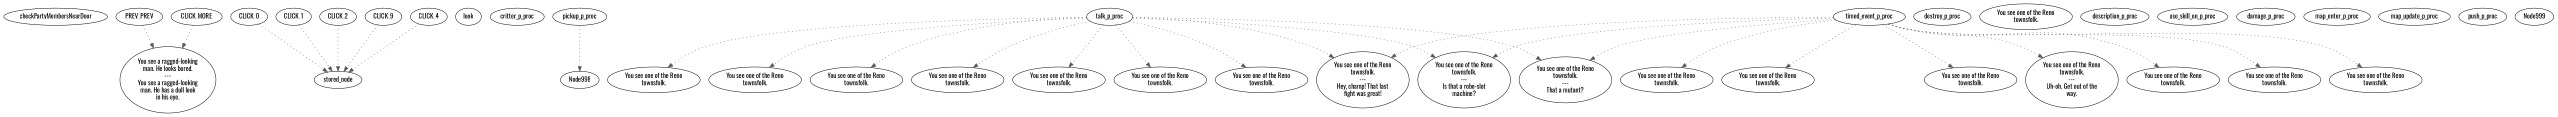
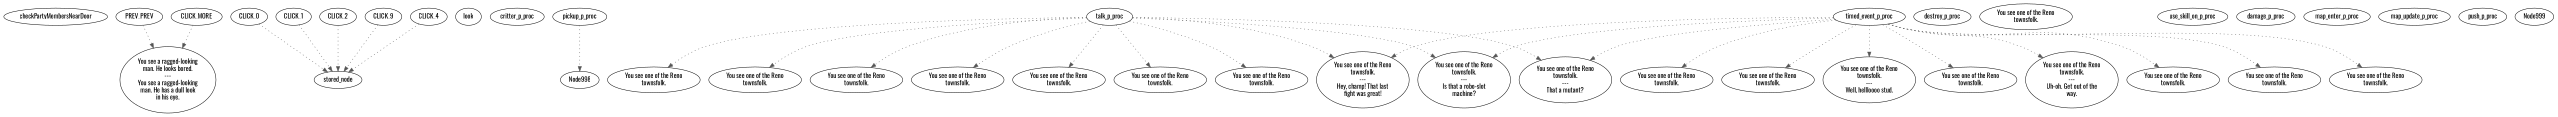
node "description_p_proc": removed
node "You see one of the Reno townsfolk. --- Well, hellloooo stud.": added
